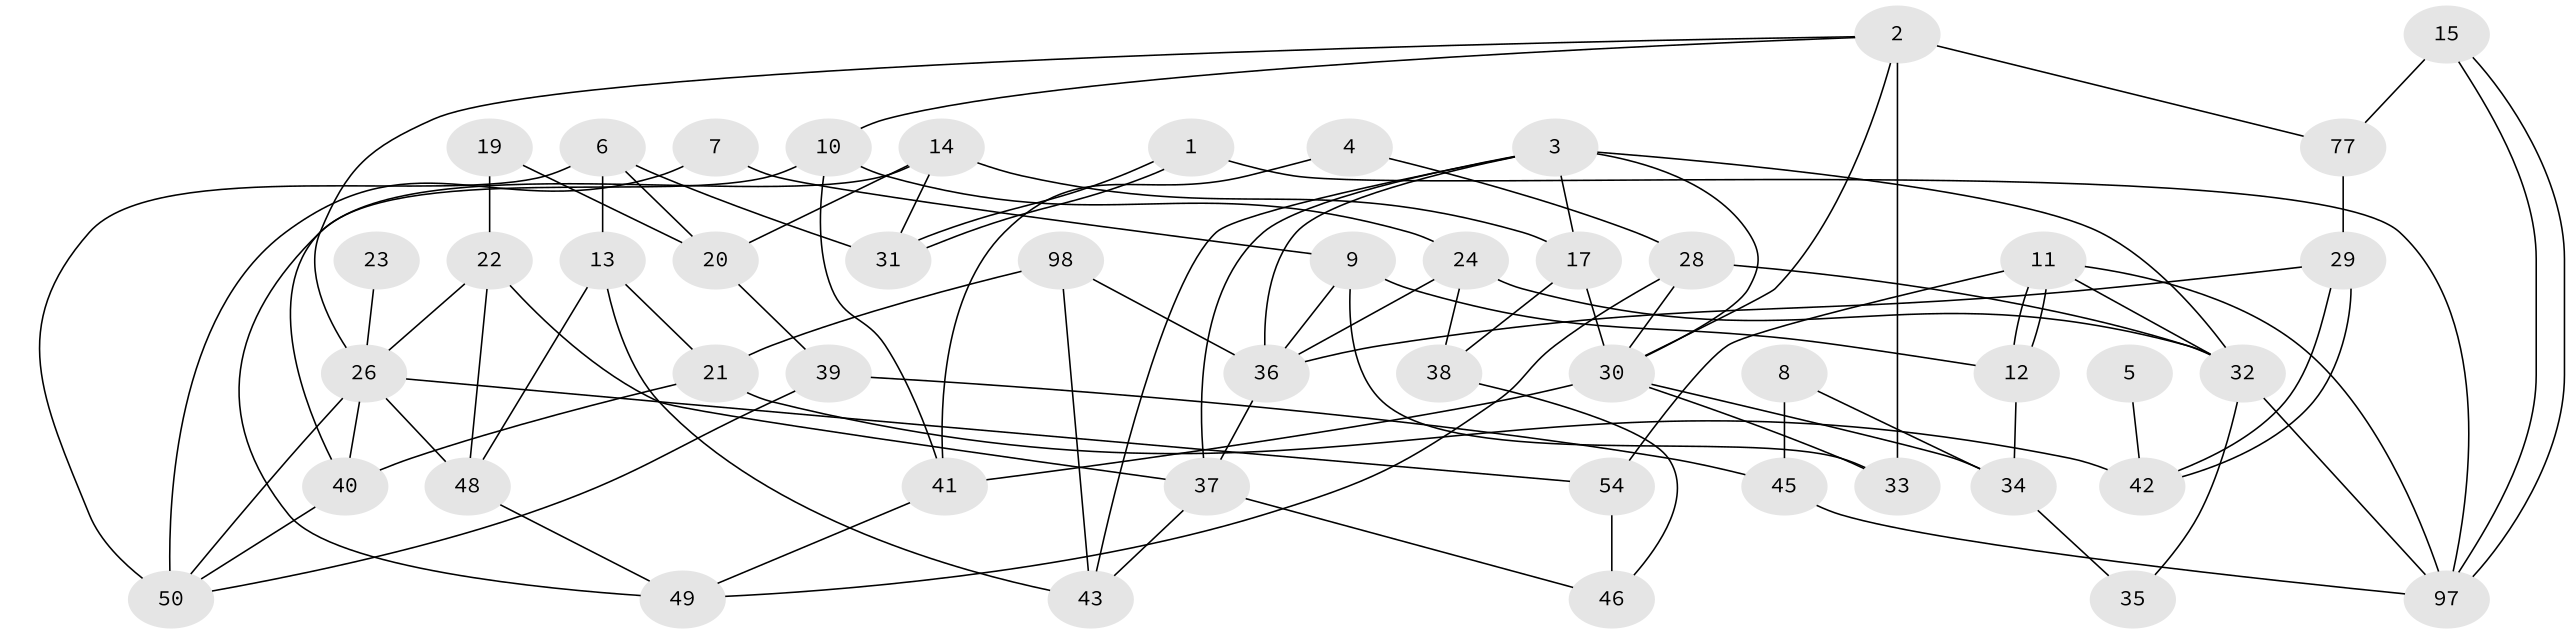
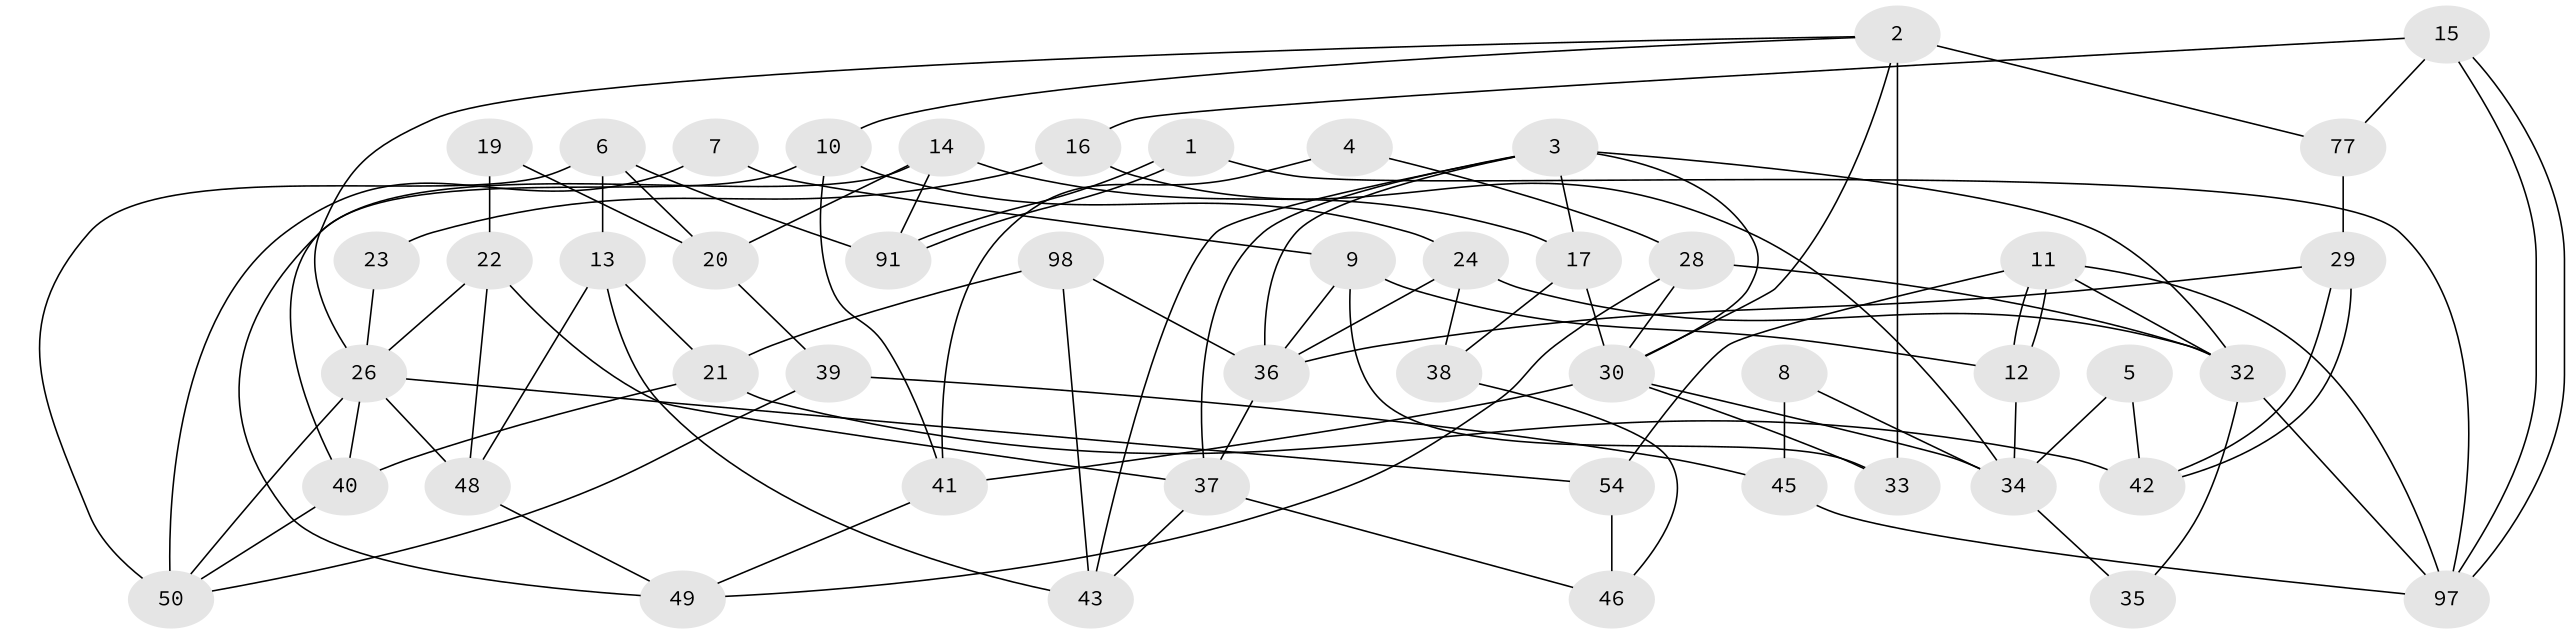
node "16": added
node "31": label "31" -> "91"
edge "5" -- "34": added
